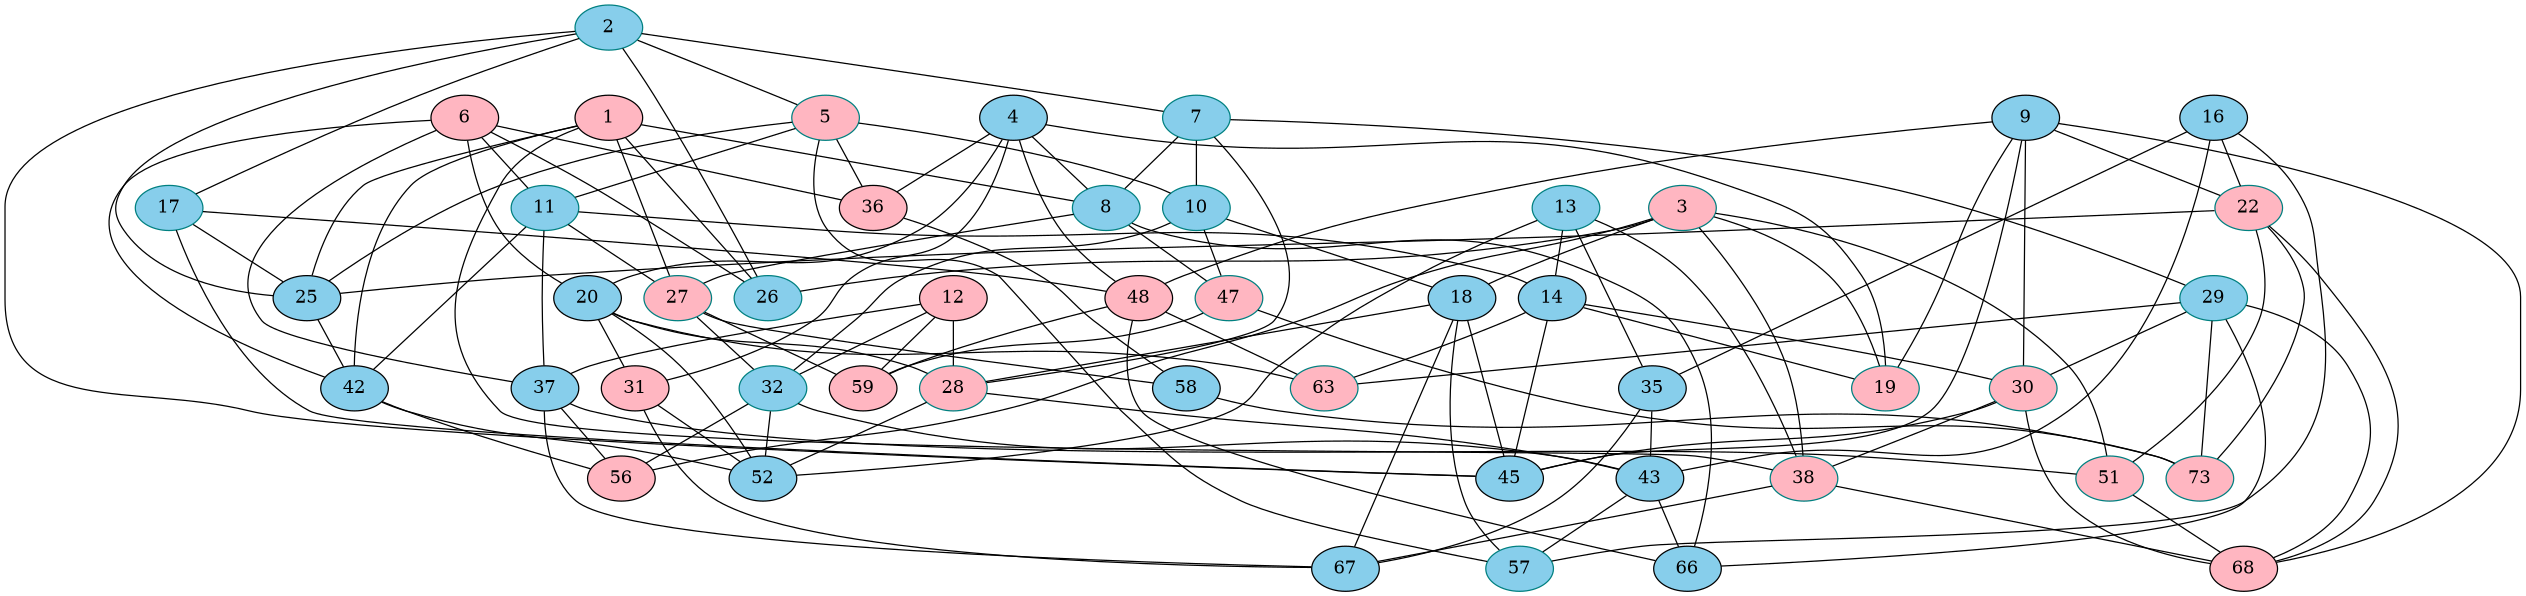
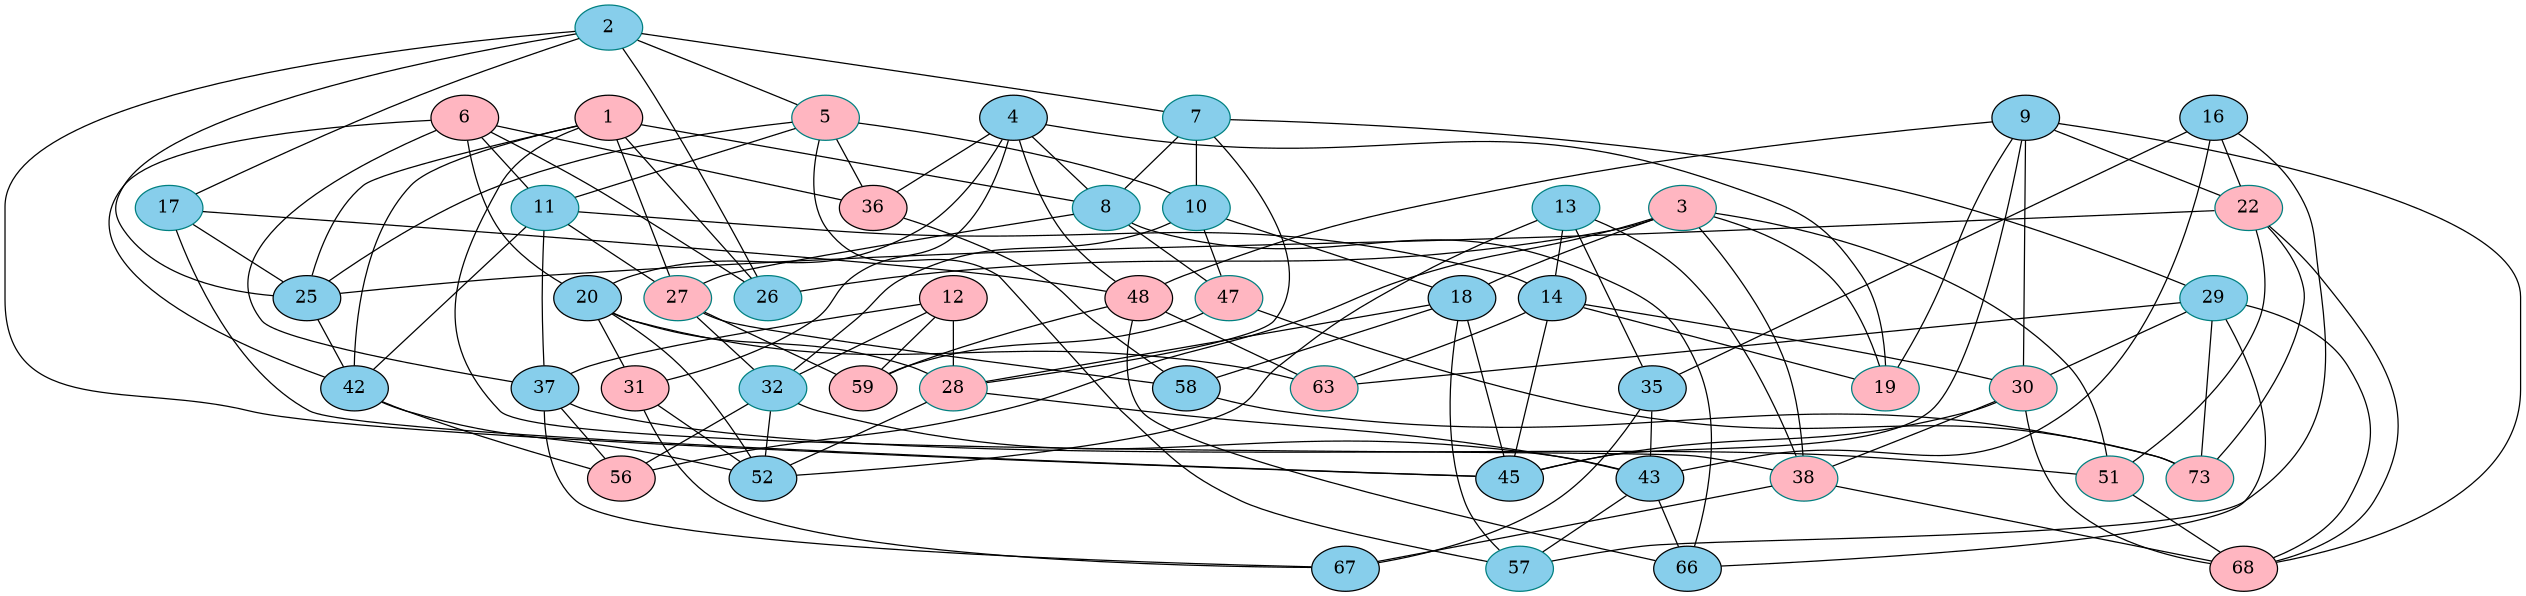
edge "18" -- "67": now "18" -- "58"
